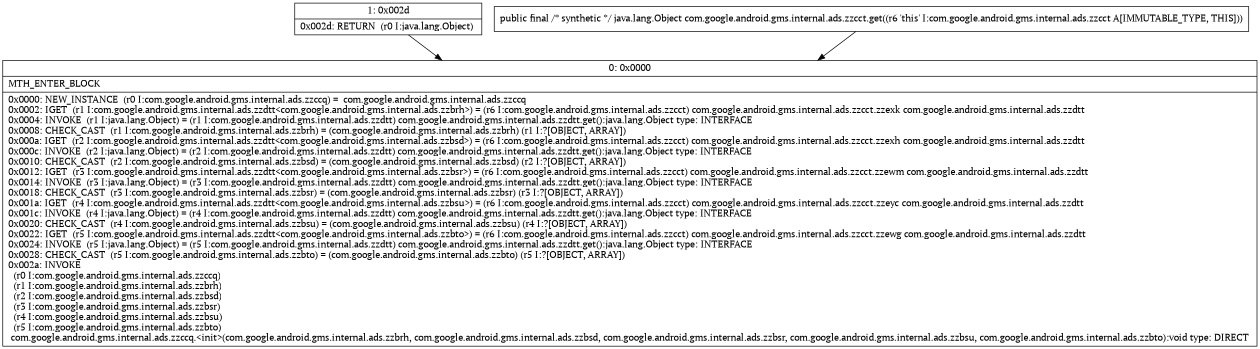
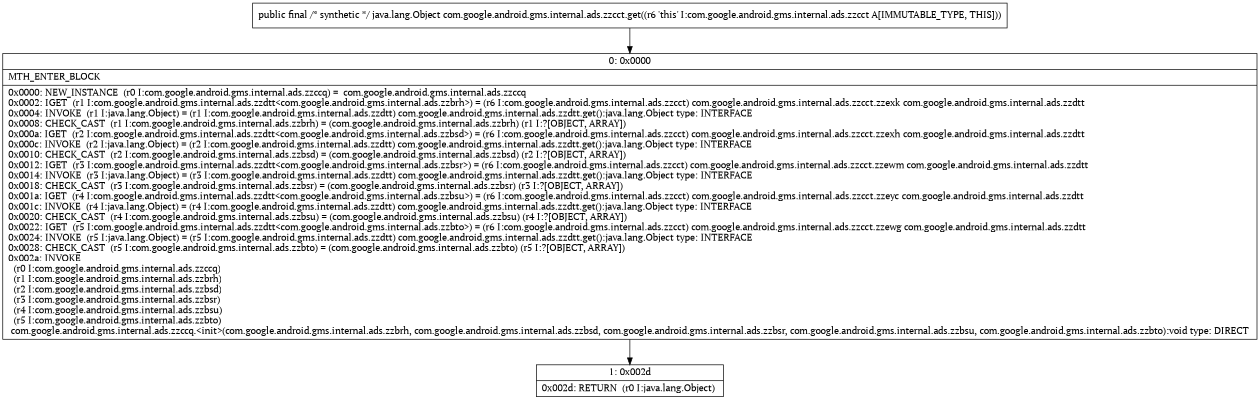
edge "1: 0x002d" -> "0: 0x0000": reversed
